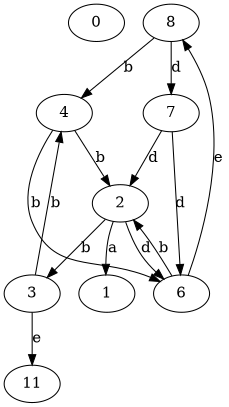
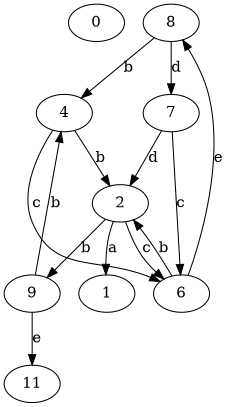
edge "4" -> "6": label "b" -> "c"
edge "7" -> "6": label "d" -> "c"
edge "2" -> "6": label "d" -> "c"
node "3": label "3" -> "9"
